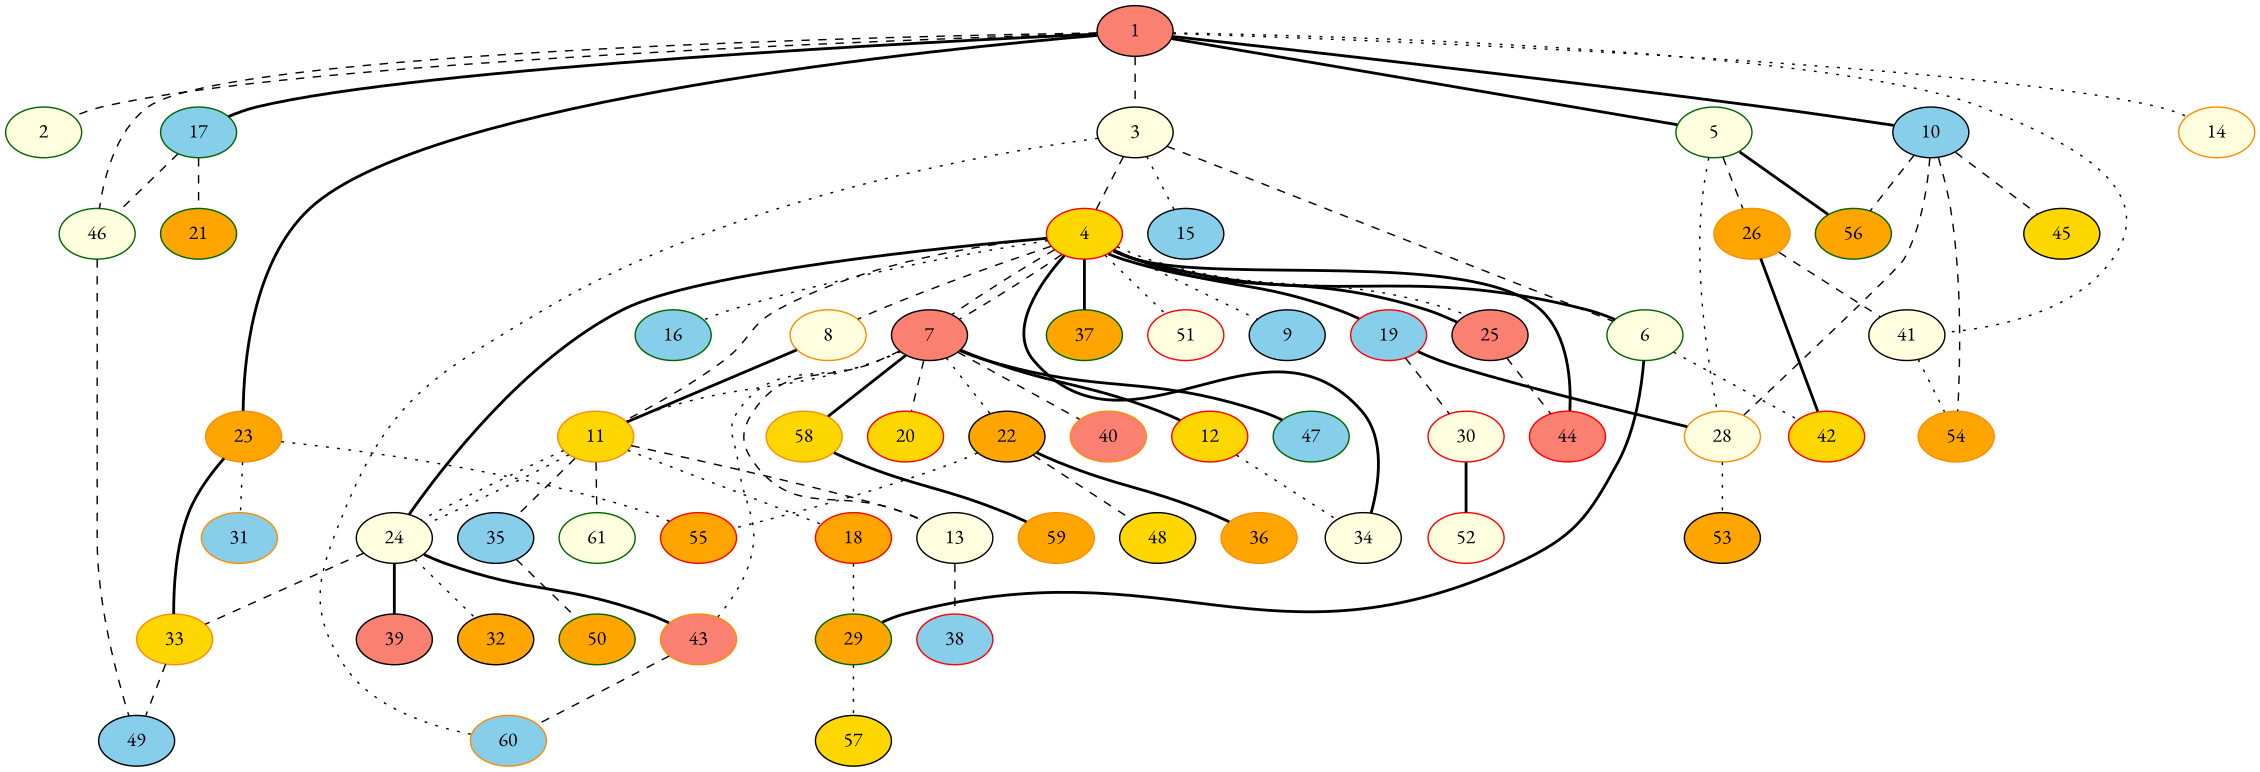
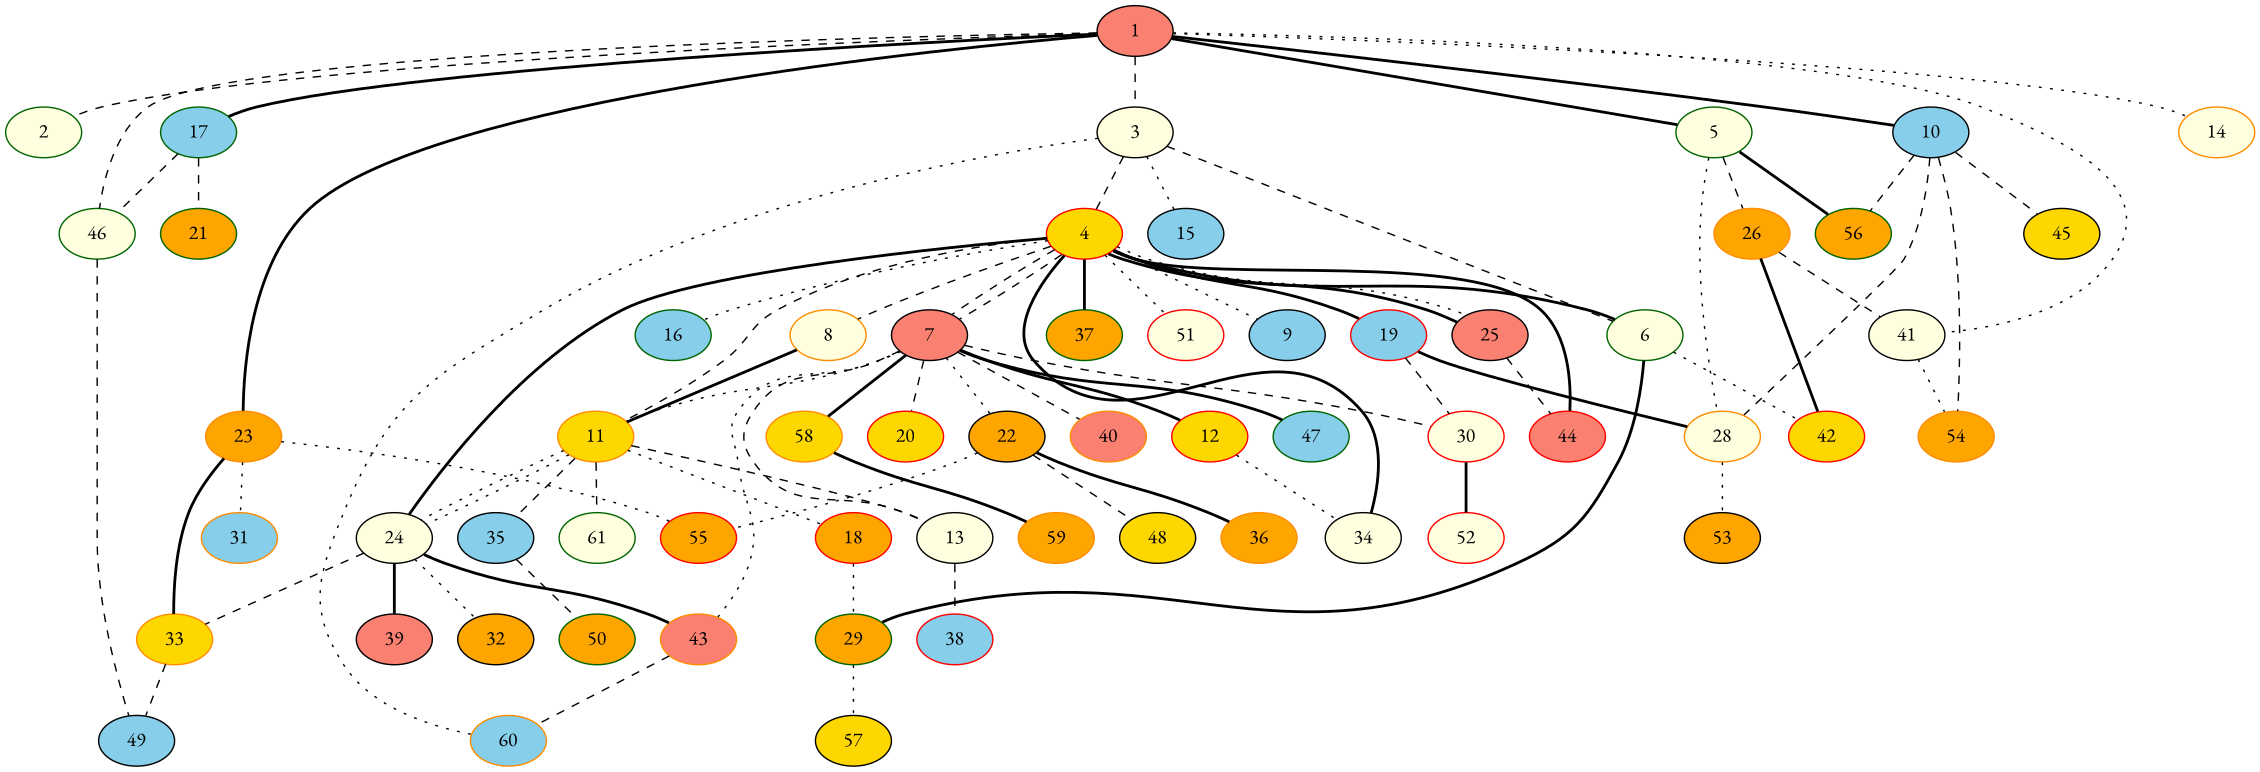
edge "7" -- "30": added
